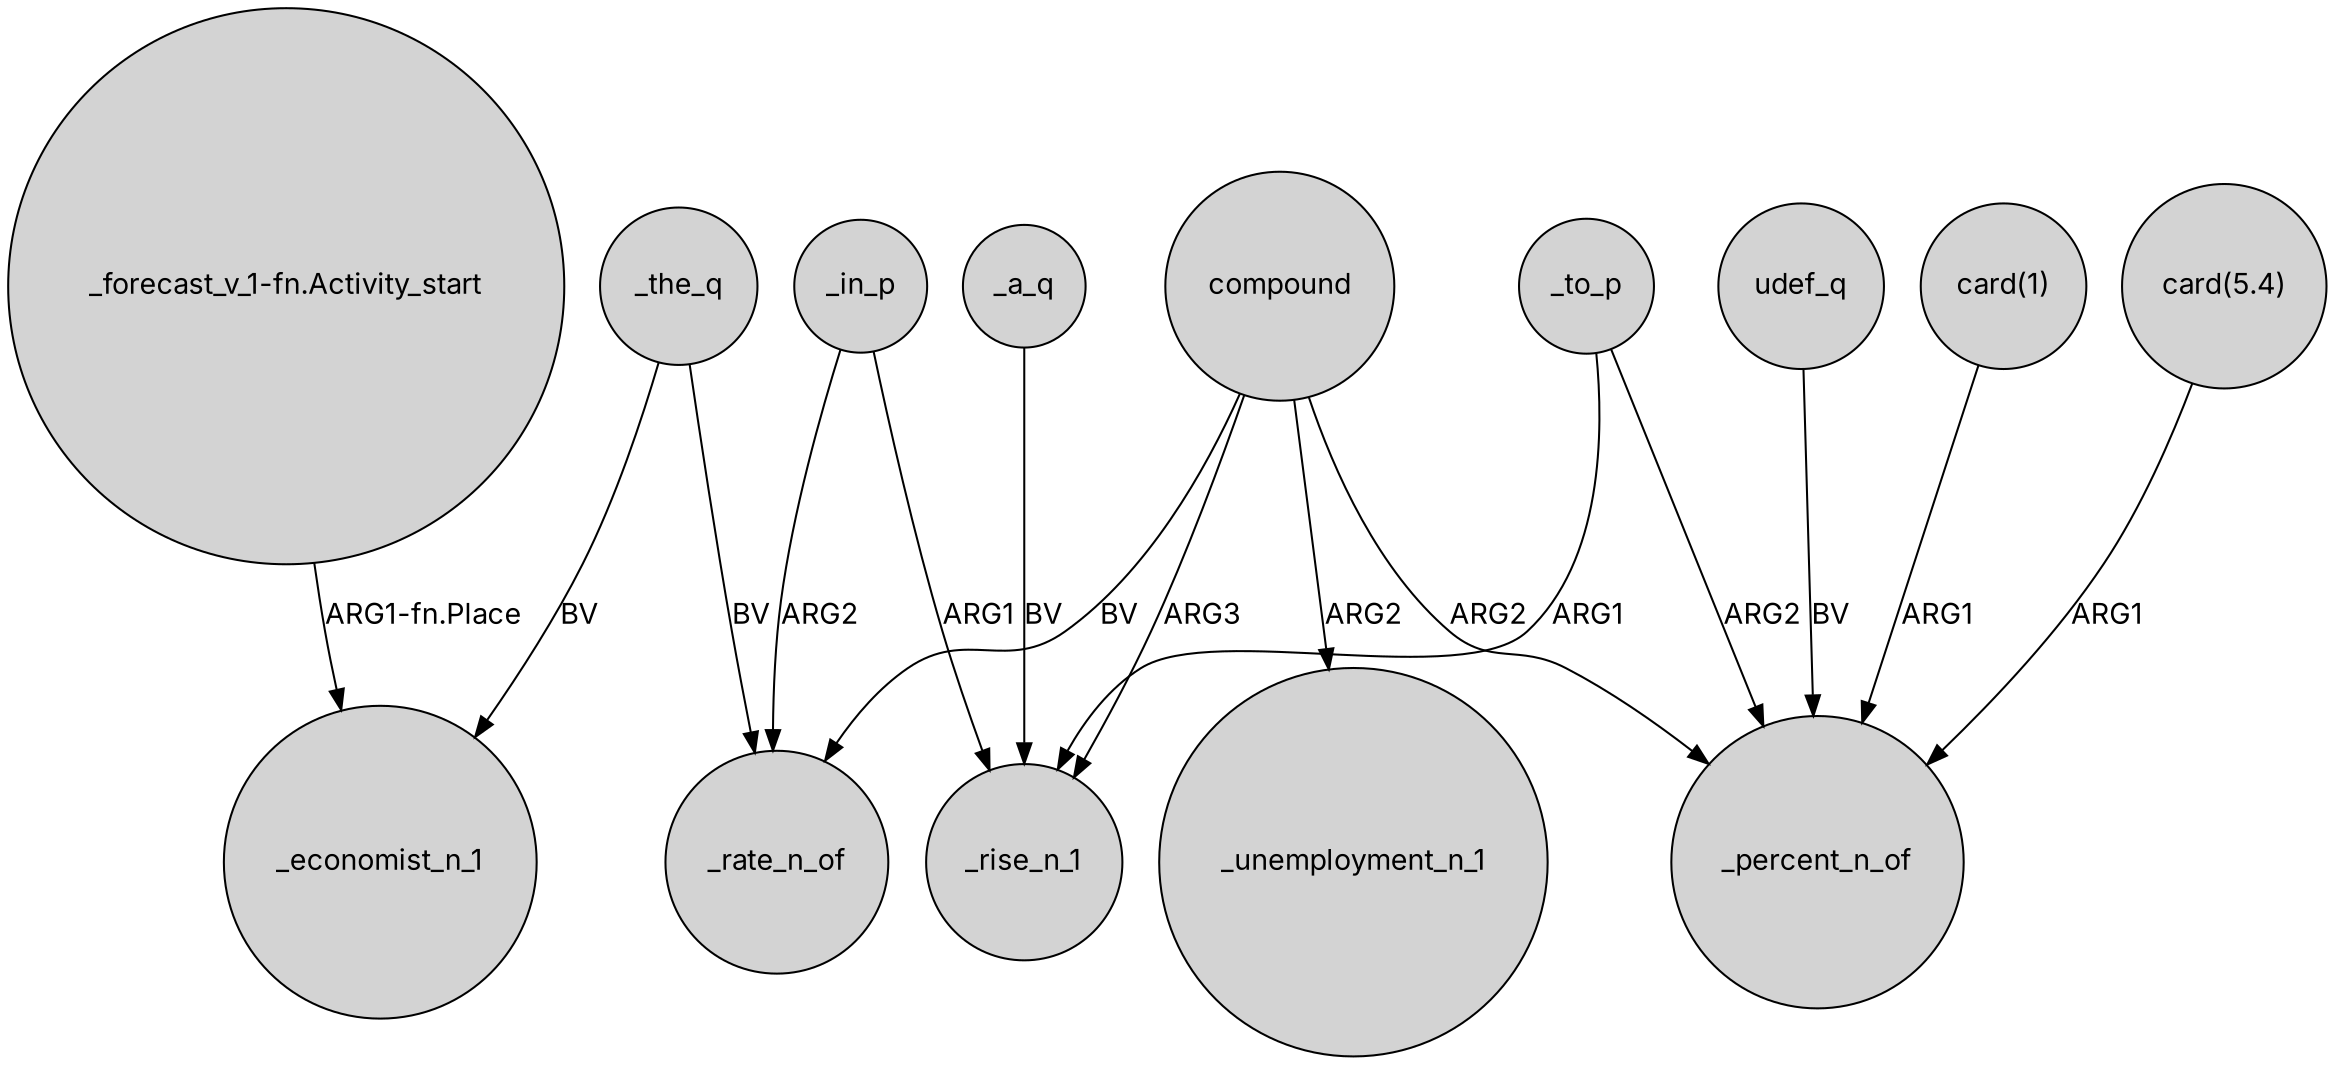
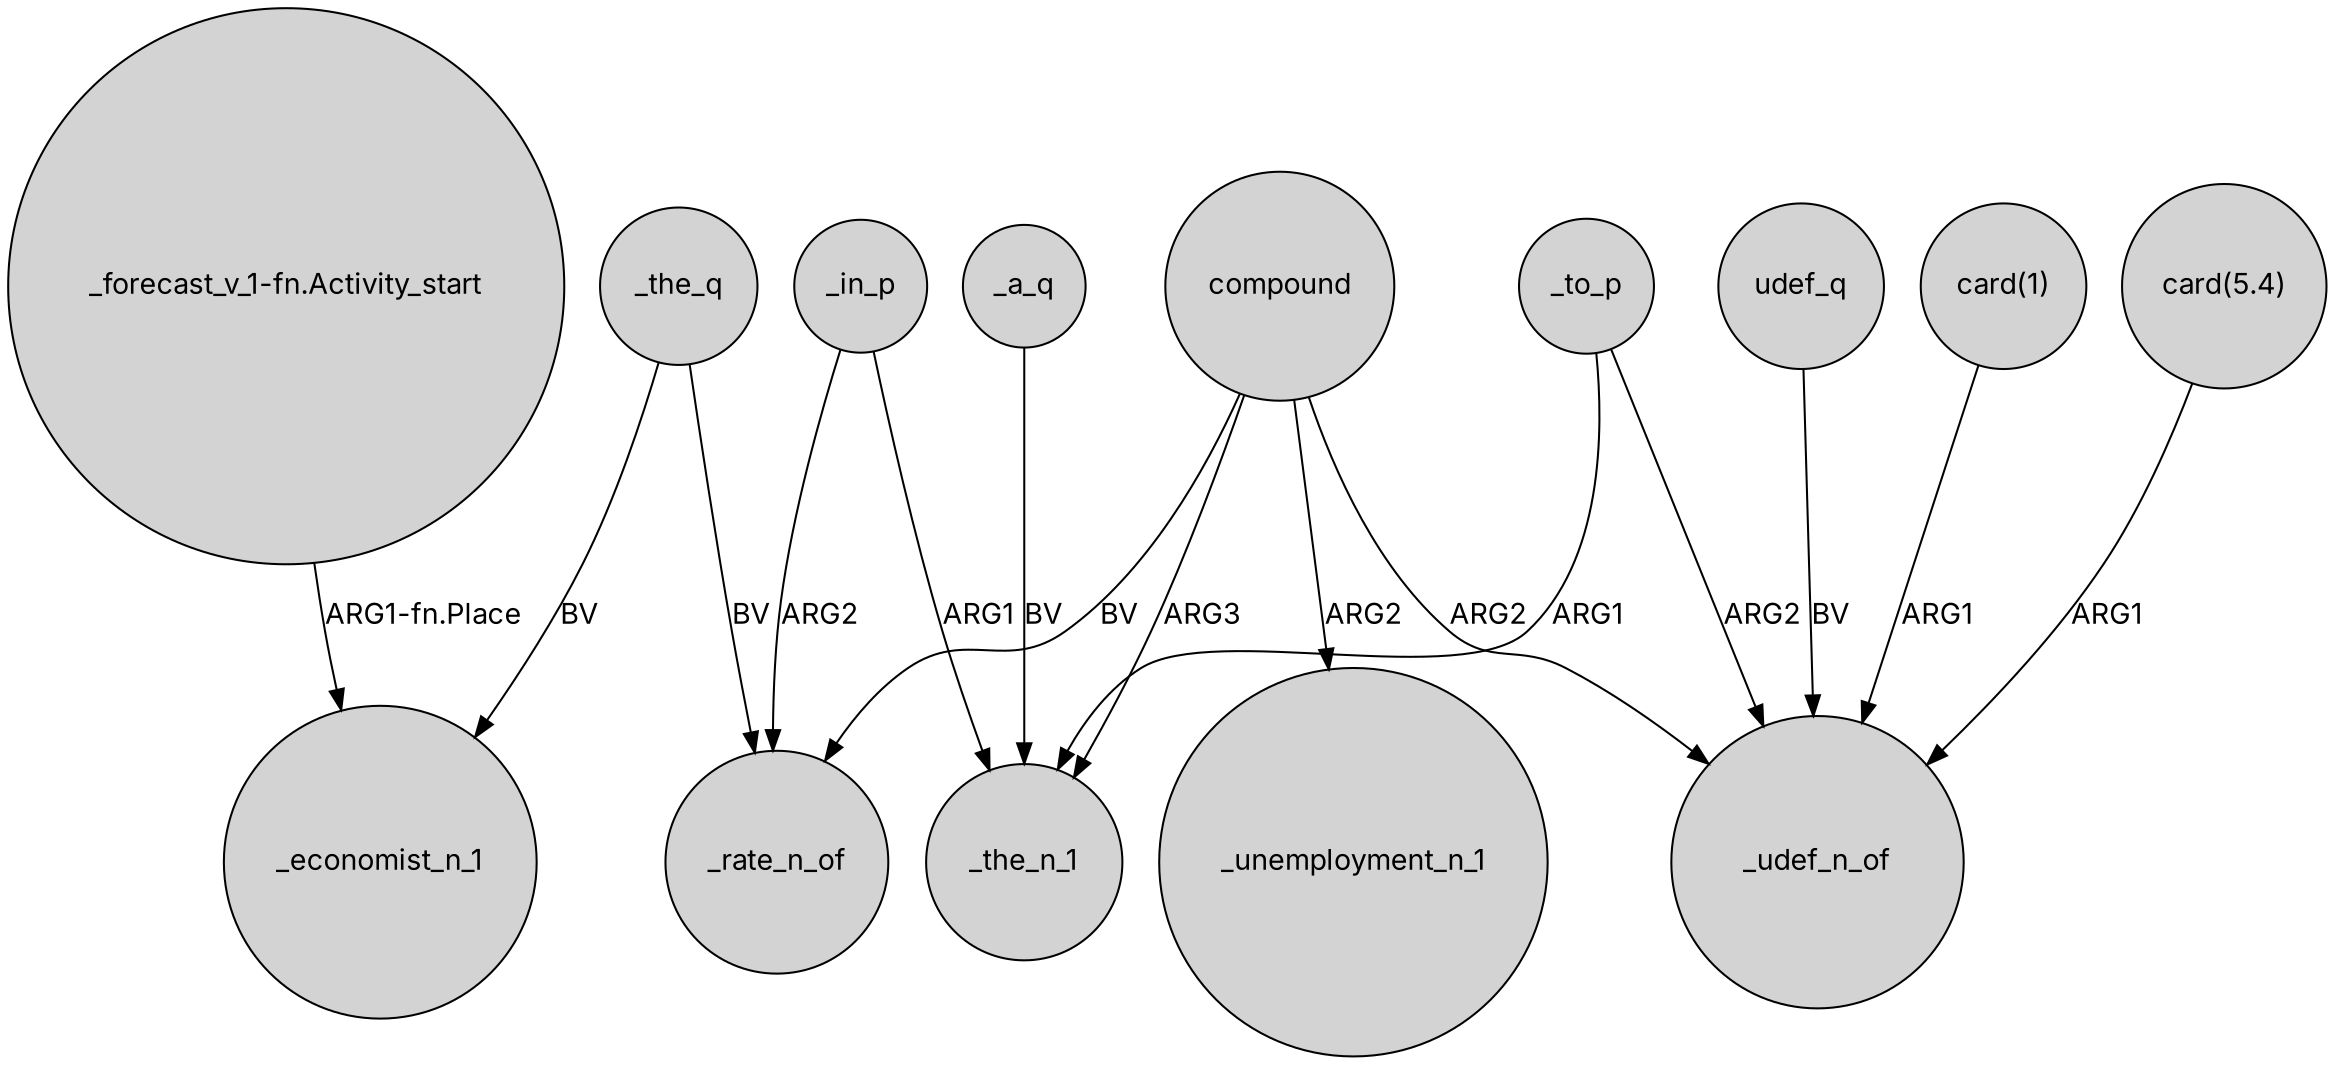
node "_rise_n_1": label "_rise_n_1" -> "_the_n_1"
node "_percent_n_of": label "_percent_n_of" -> "_udef_n_of"
